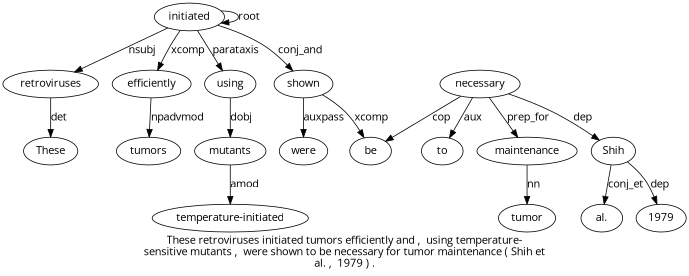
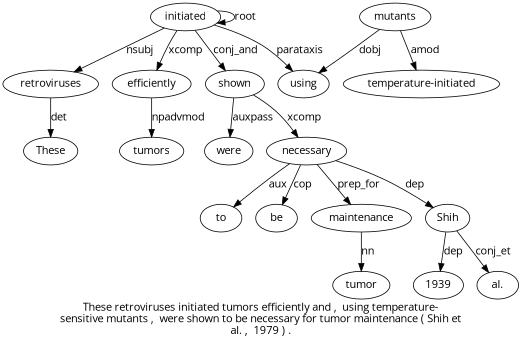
edge "shown" -> "be": now "shown" -> "necessary"
edge "using" -> "mutants": reversed
node "1979": label "1979" -> "1939"
